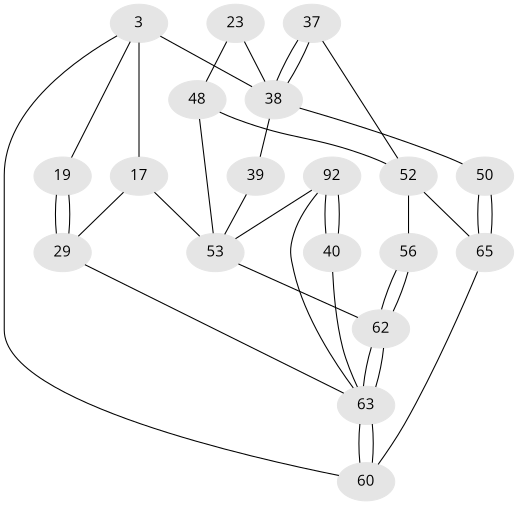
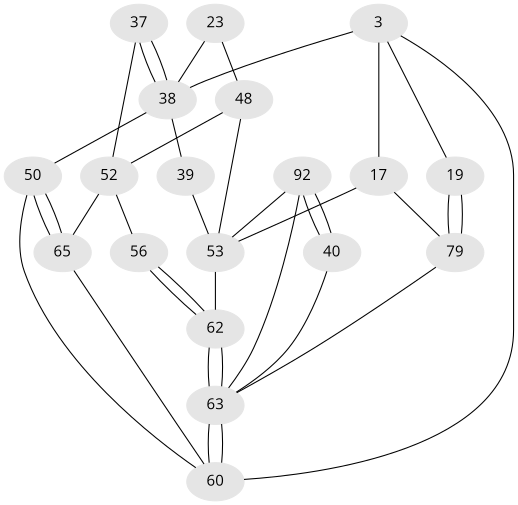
node "29": label "29" -> "79"
edge "50" -- "60": added
